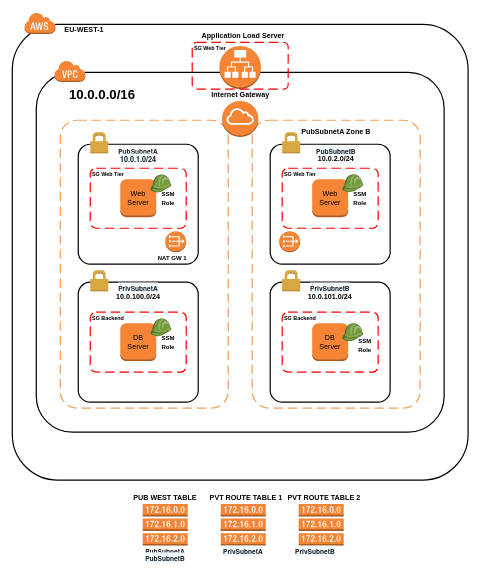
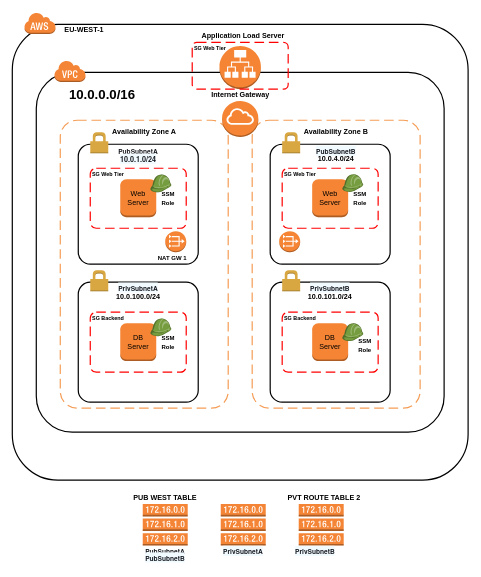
node "Availability Zone A": added
node "PubSubnetA Zone B": label "PubSubnetA Zone B" -> "Availability Zone B"
node "10.0.2.0/24": label "10.0.2.0/24" -> "10.0.4.0/24"
node "PVT ROUTE TABLE 1": removed
